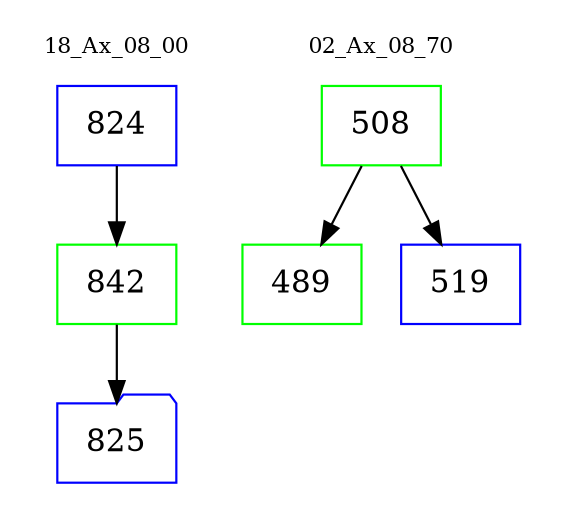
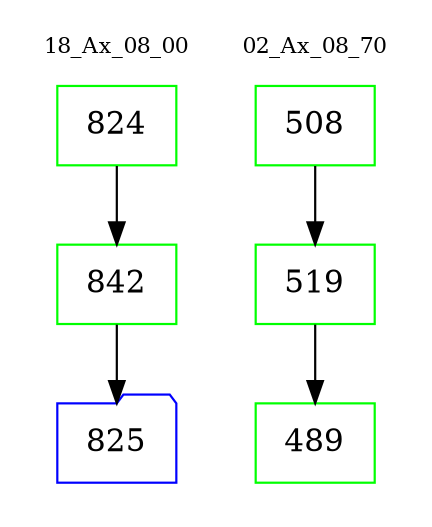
node "824": color blue -> green
edge "508" -> "489": now "519" -> "489"
node "519": color blue -> green
